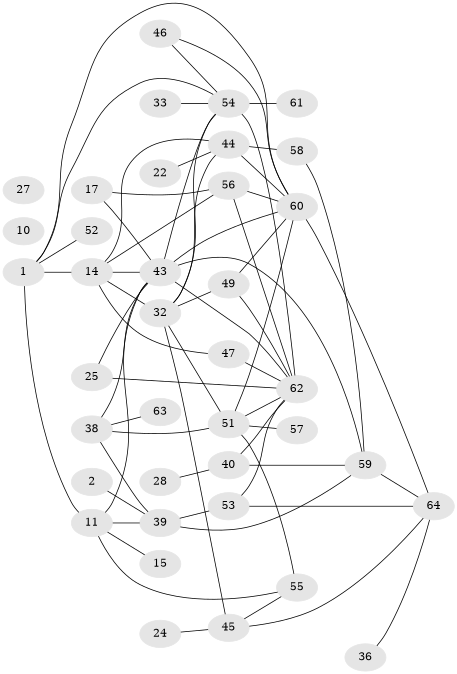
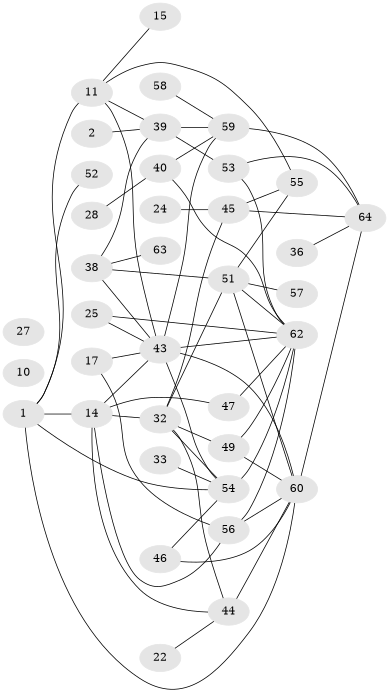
node "61": removed
edge "44" -- "58": removed
